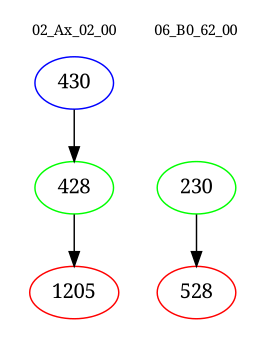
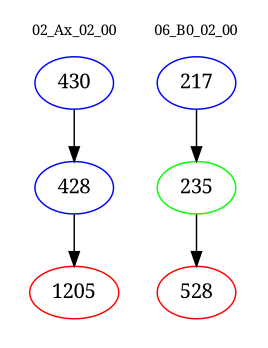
cluster "06_B0_62_00": label "06_B0_62_00" -> "06_B0_02_00"
node "217": added
node "428": color green -> blue
node "230": label "230" -> "235"
